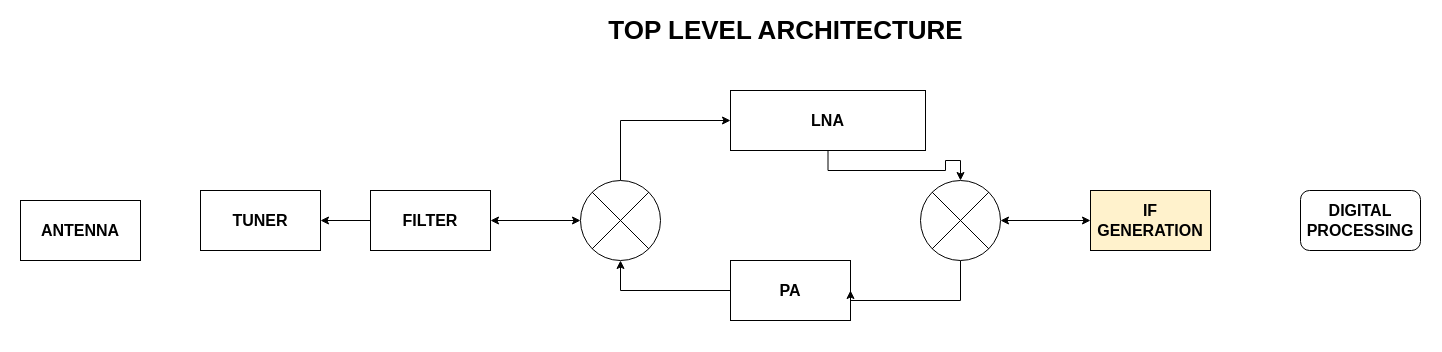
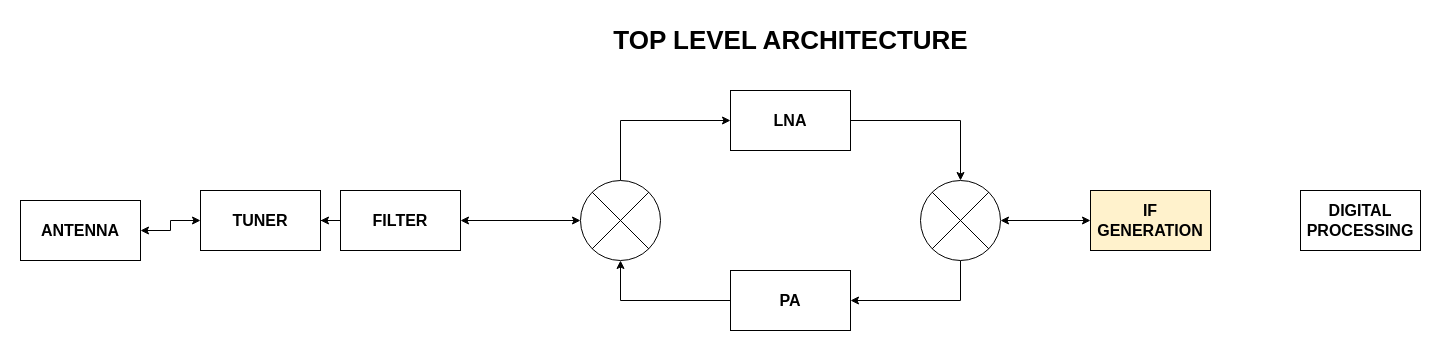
node "TOP LEVEL ARCHITECTURE": moved (786, 31) -> (791, 41)
node "LNA": size 195x60 -> 120x60
node "FILTER": moved (431, 221) -> (401, 221)
node "DIGITAL PROCESSING": shape rounded rectangle -> rectangle
edge "TUNER" -- "ANTENNA": added
node "PA": moved (791, 291) -> (791, 301)
